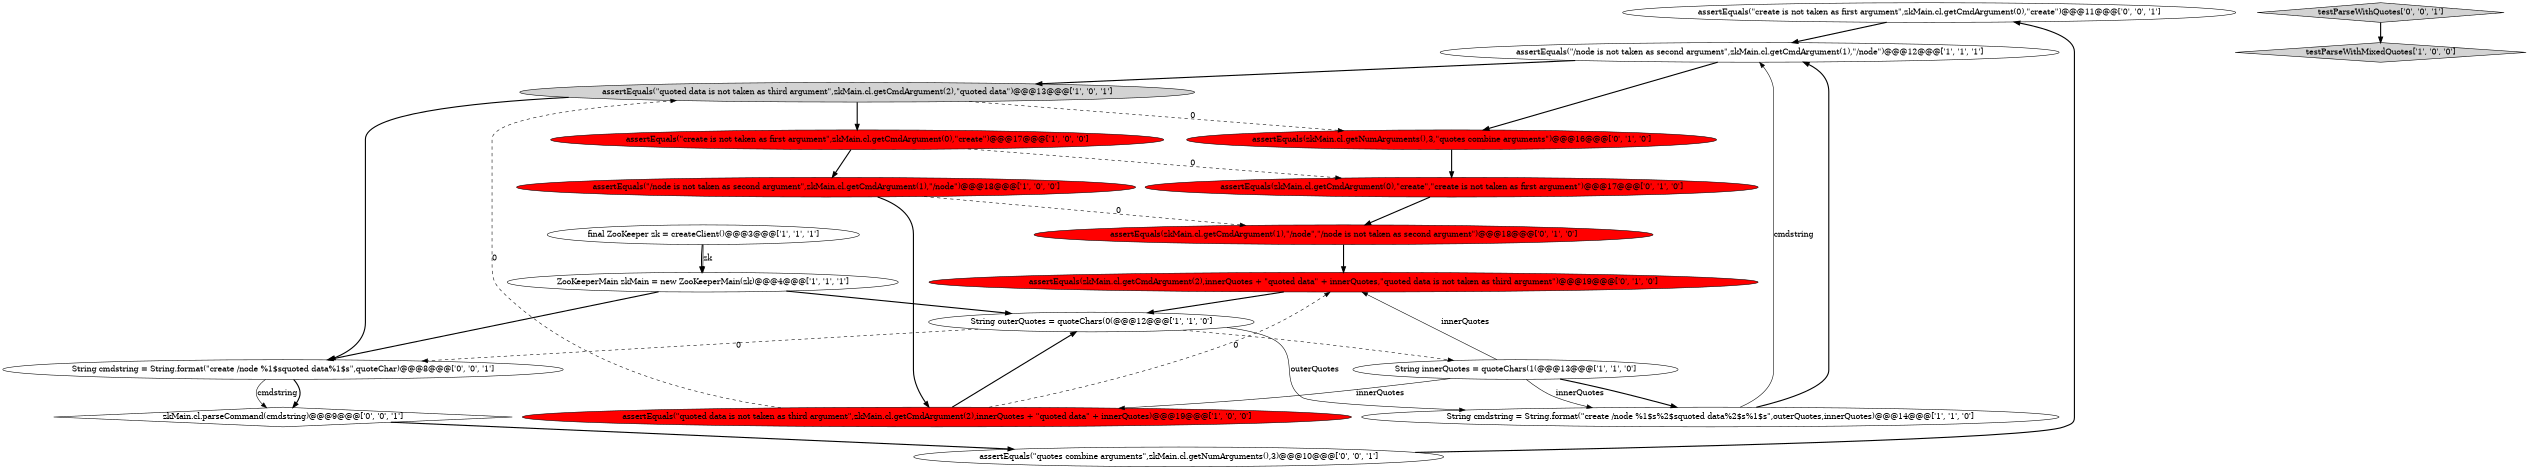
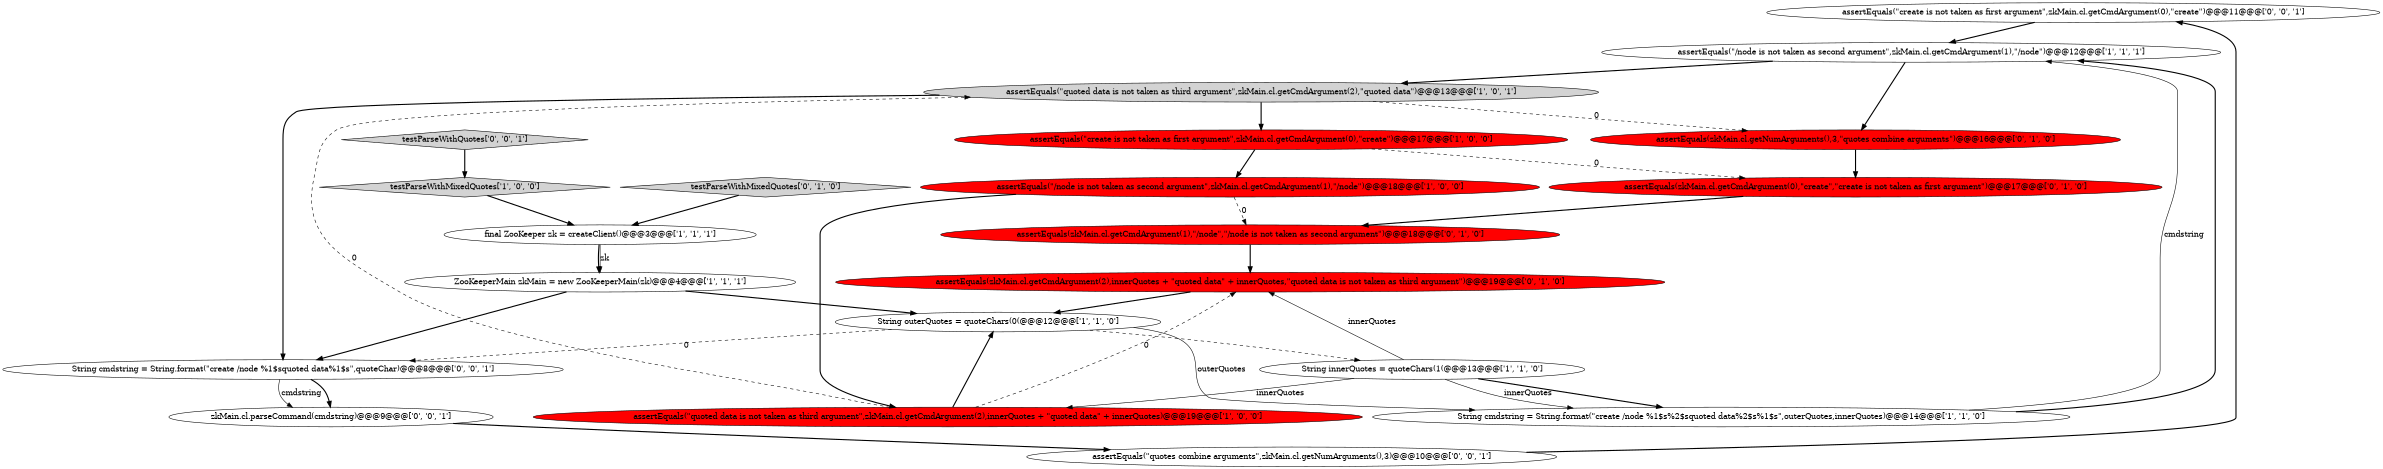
node "testParseWithMixedQuotes['0', '1', '0']": added
edge "testParseWithMixedQuotes['1', '0', '0']" -> "final ZooKeeper zk = createClient()@@@3@@@['1', '1', '1']": added
node "zkMain.cl.parseCommand(cmdstring)@@@9@@@['0', '0', '1']": shape diamond -> ellipse
